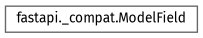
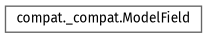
node "fastapi._compat.ModelField": label "fastapi._compat.ModelField" -> "compat._compat.ModelField"
